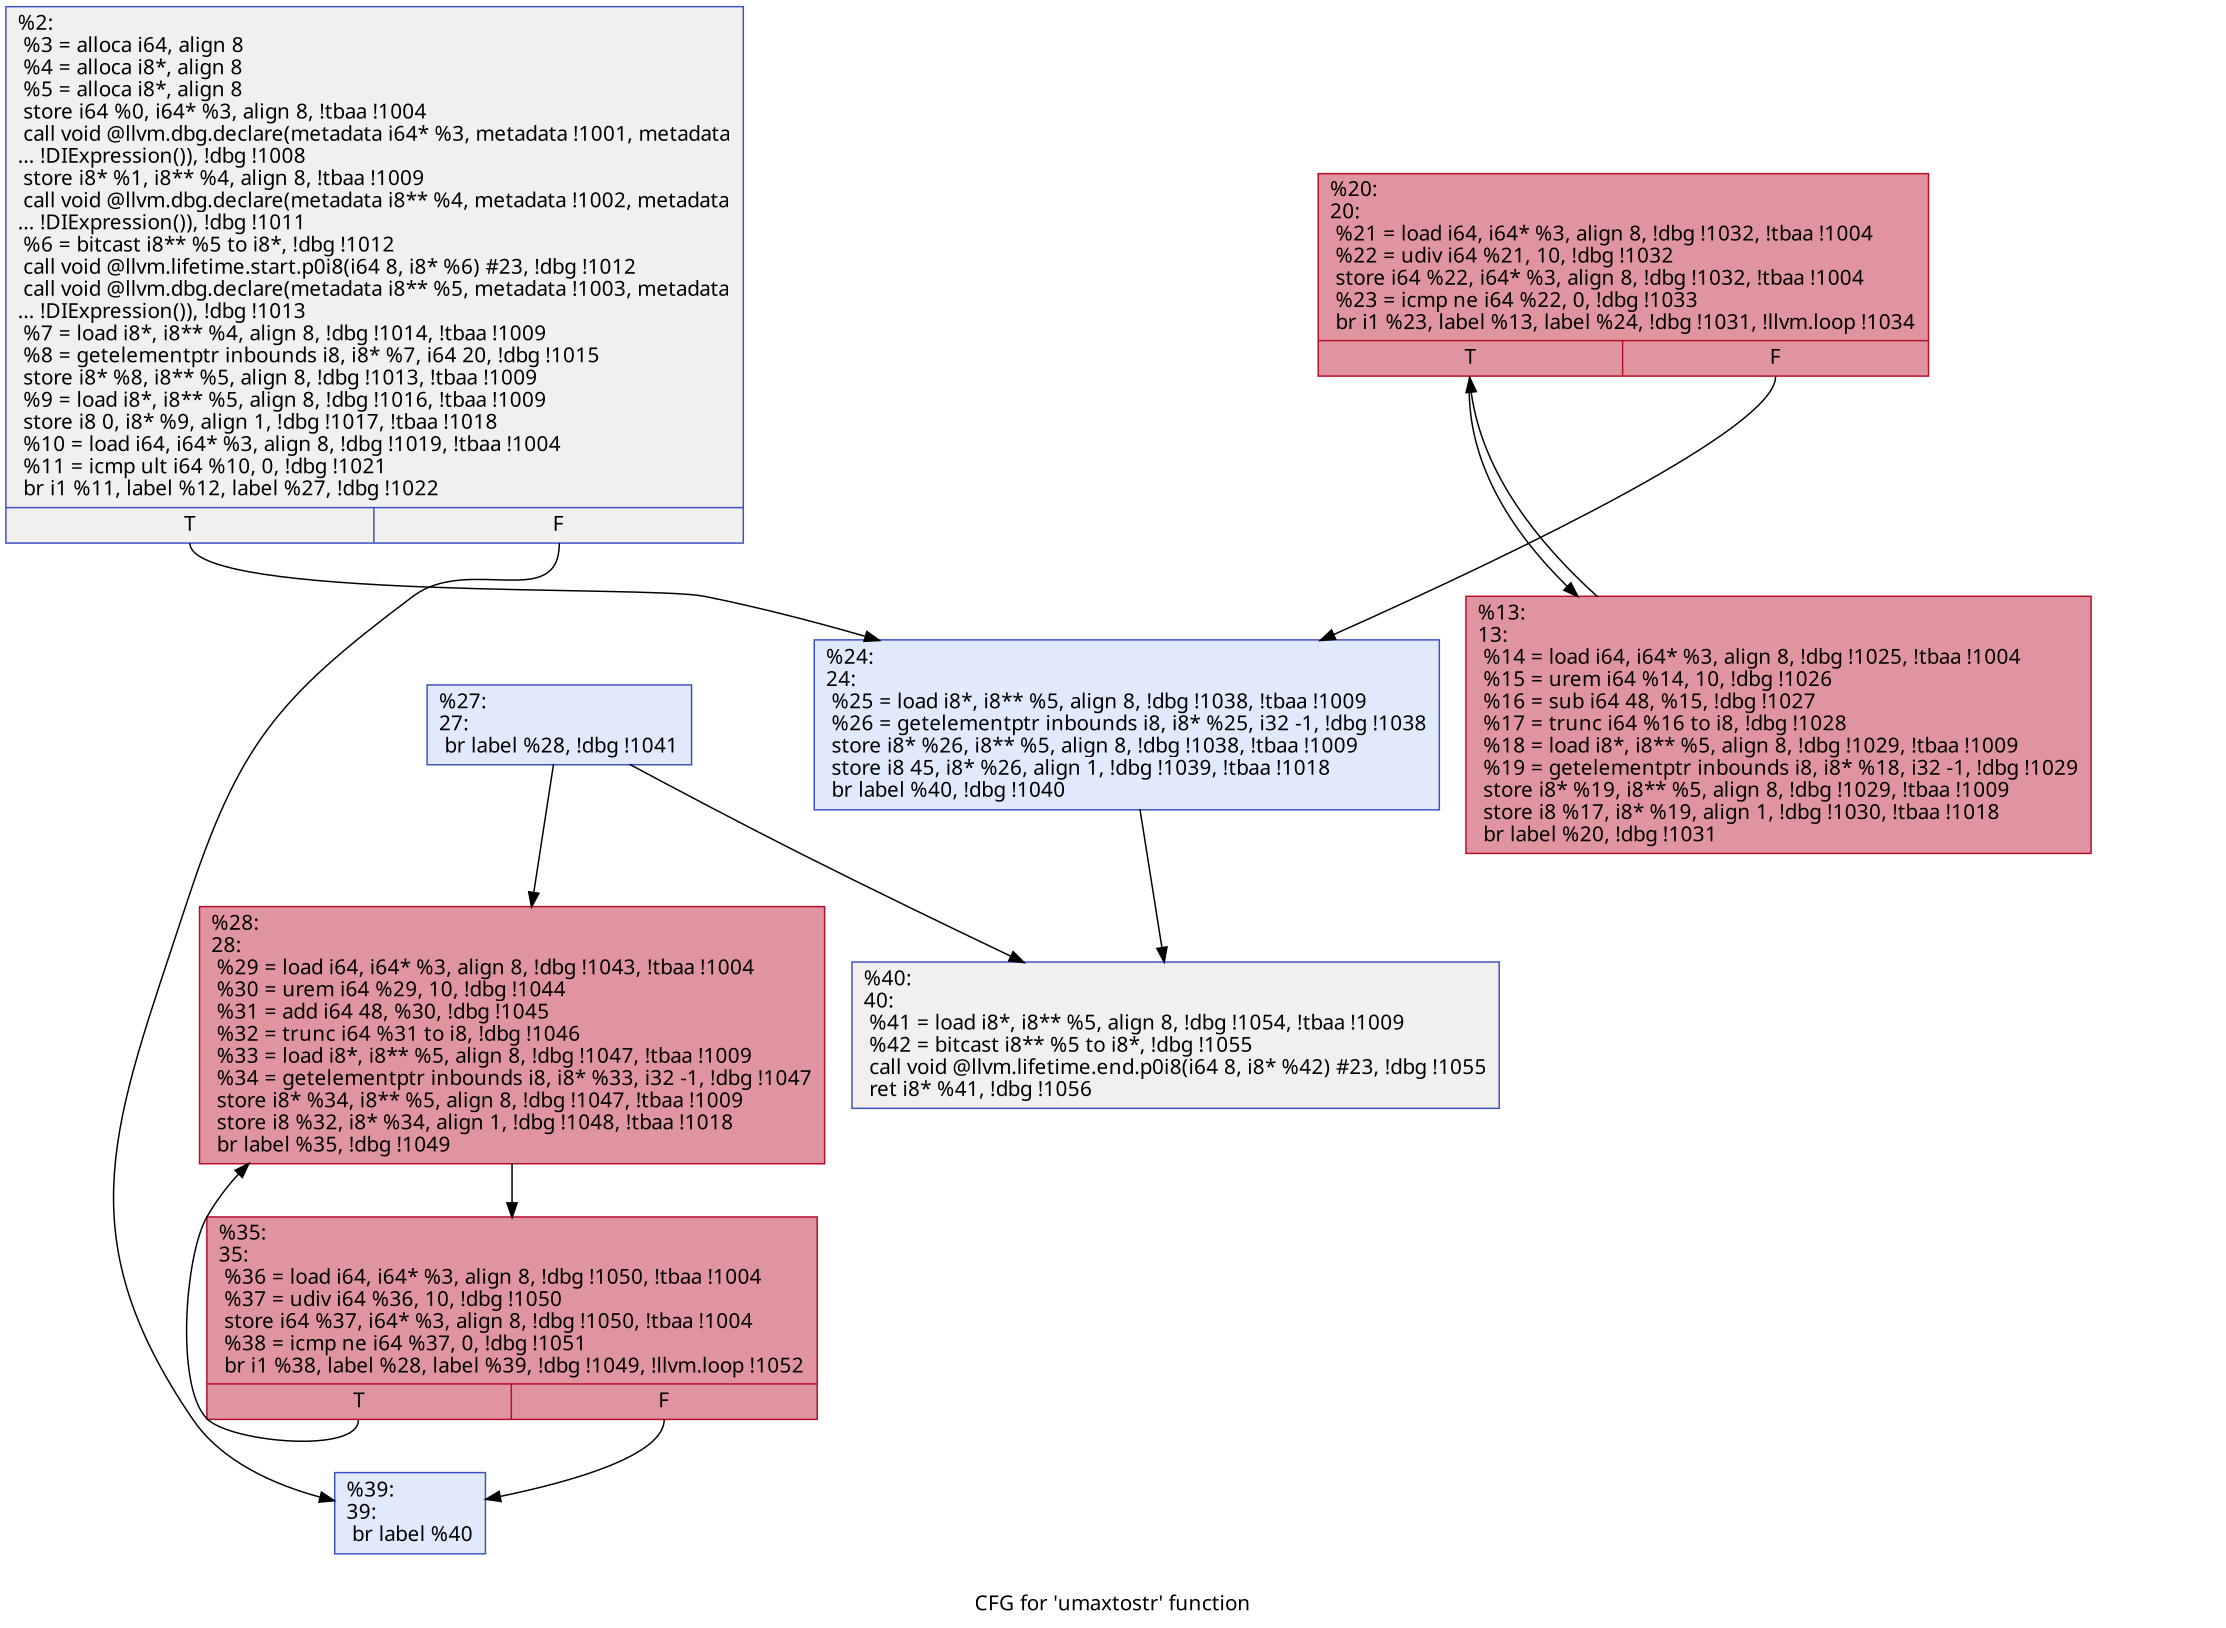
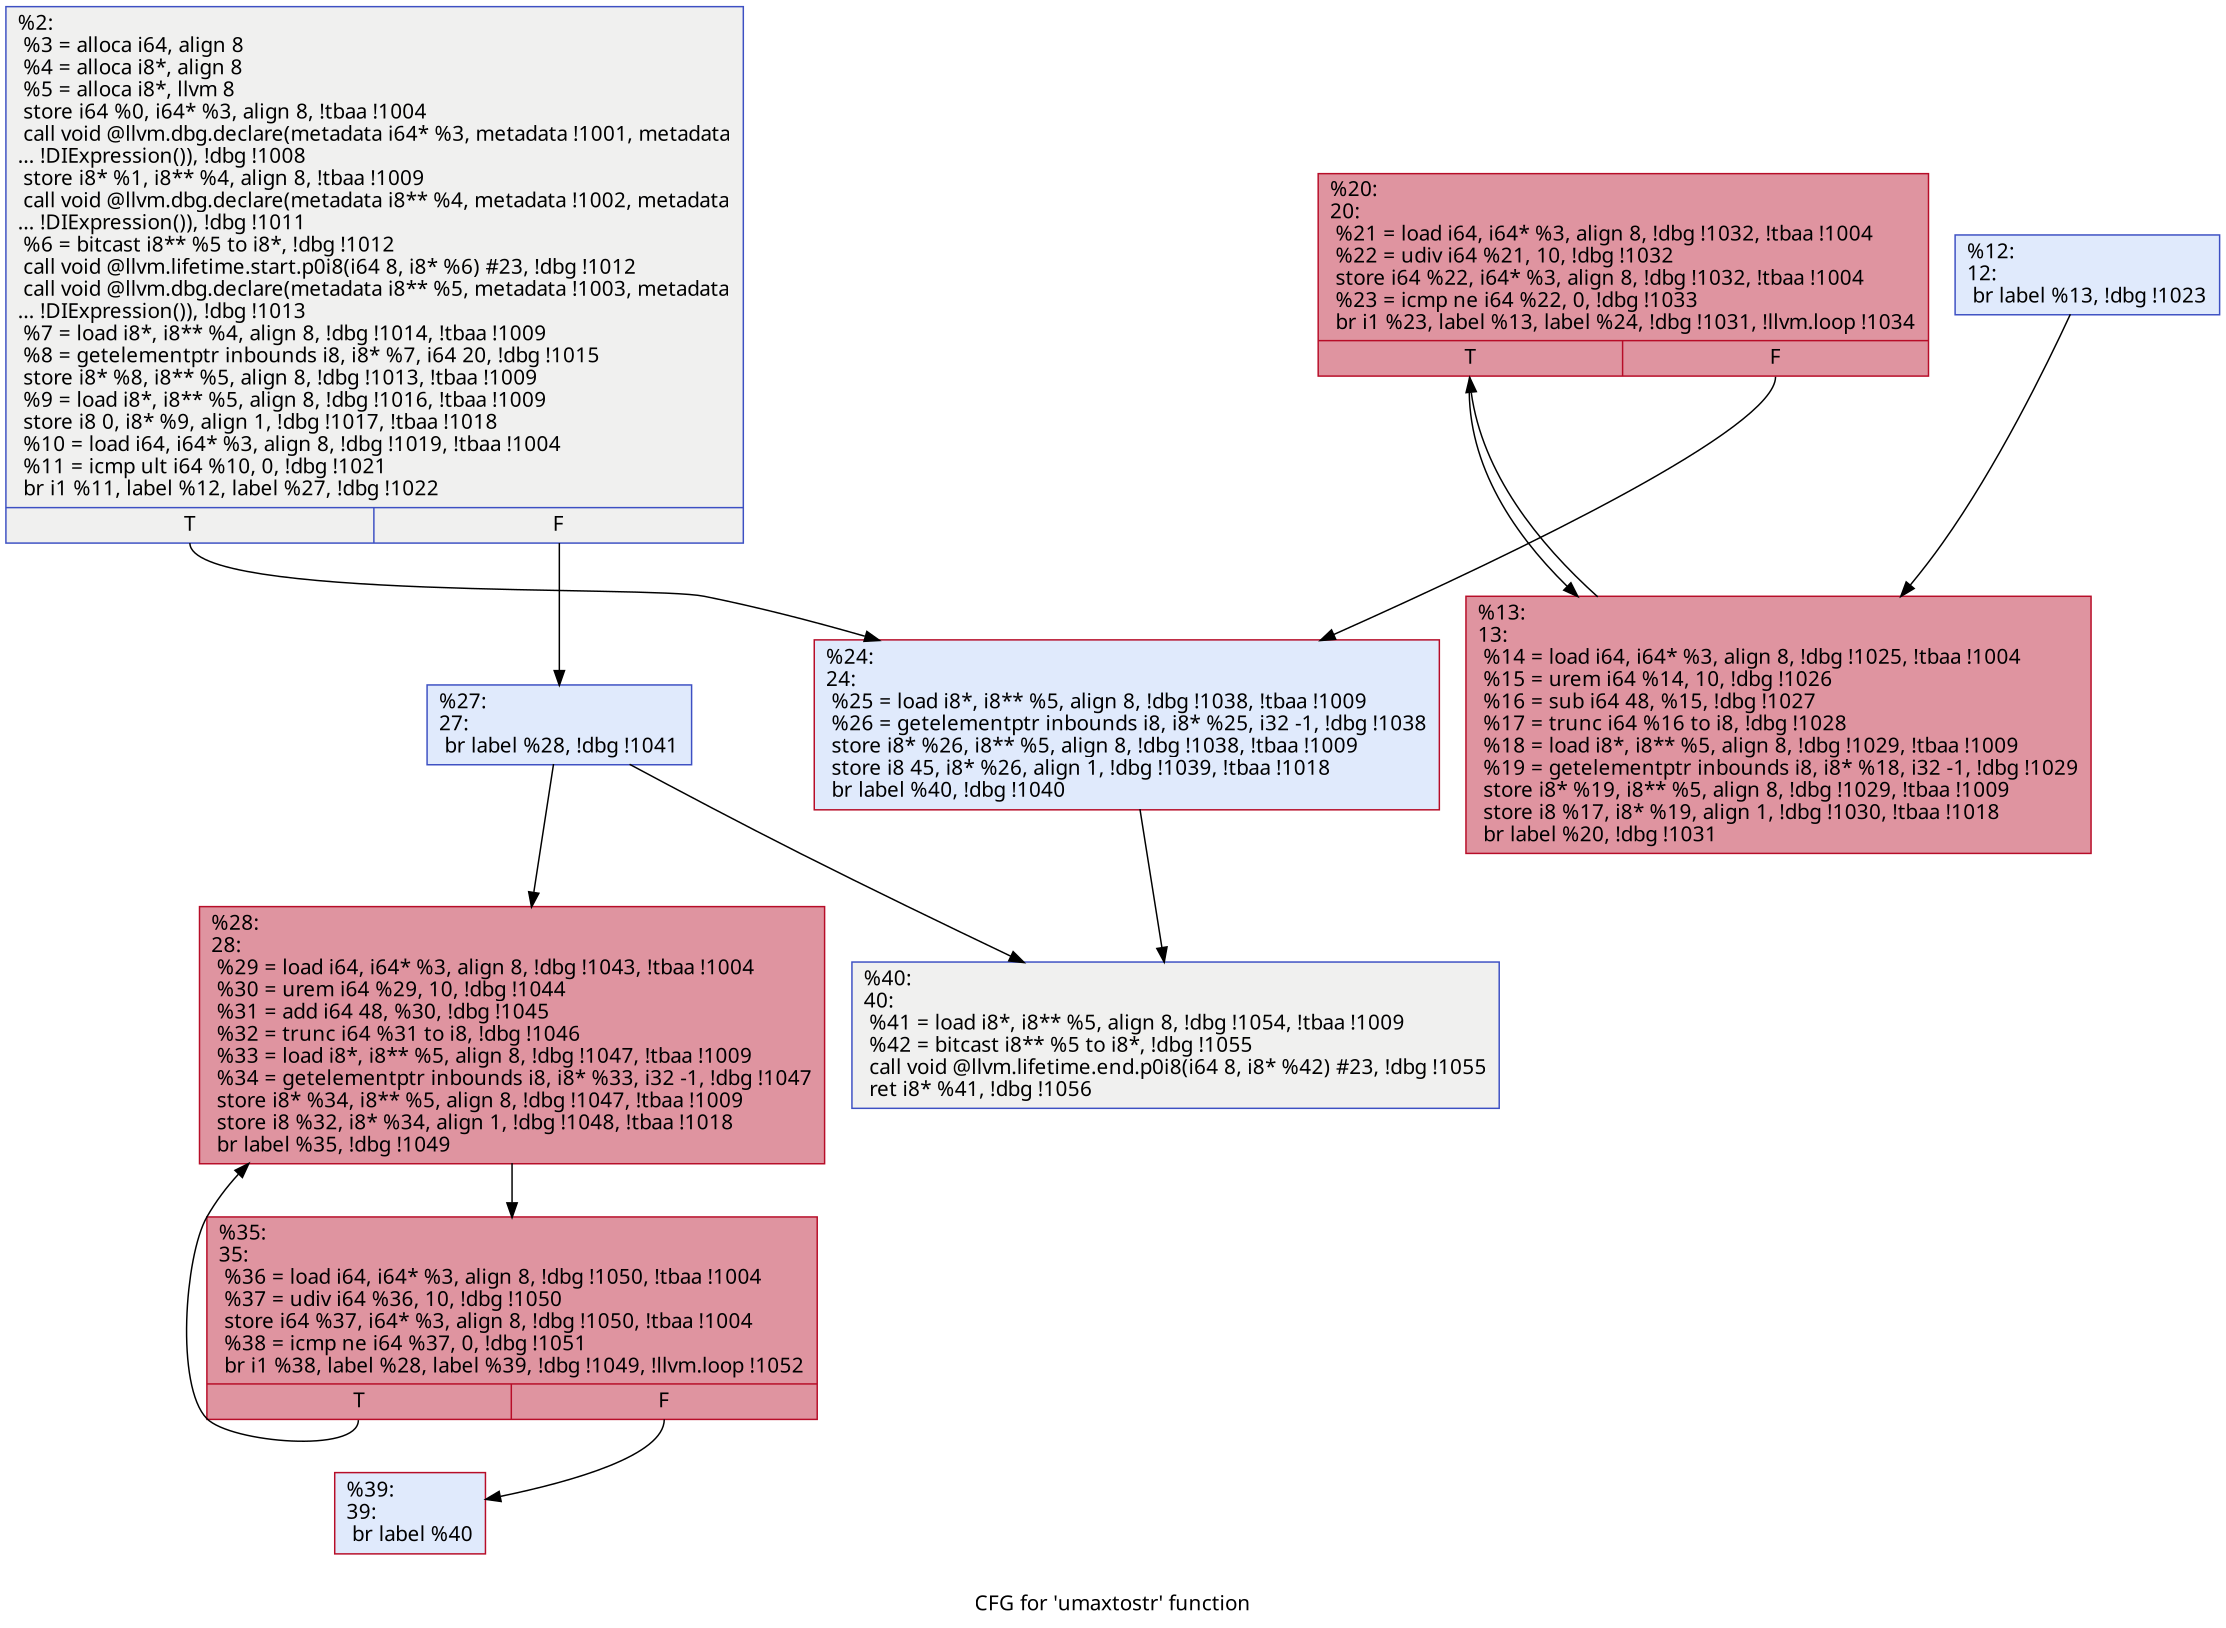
node "%2:": text "%5 = alloca i8*, align 8" -> "%5 = alloca i8*, llvm 8"
node "%12:": added
node "%24:": color #3d50c3ff -> #b70d28ff
edge "%2:" -> "%39:": now "%2:" -> "%27:"
node "%39:": color #3d50c3ff -> #b70d28ff
